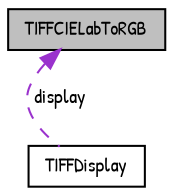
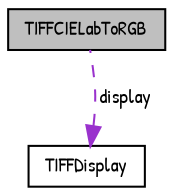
edge "TIFFDisplay" -> "TIFFCIELabToRGB": reversed
